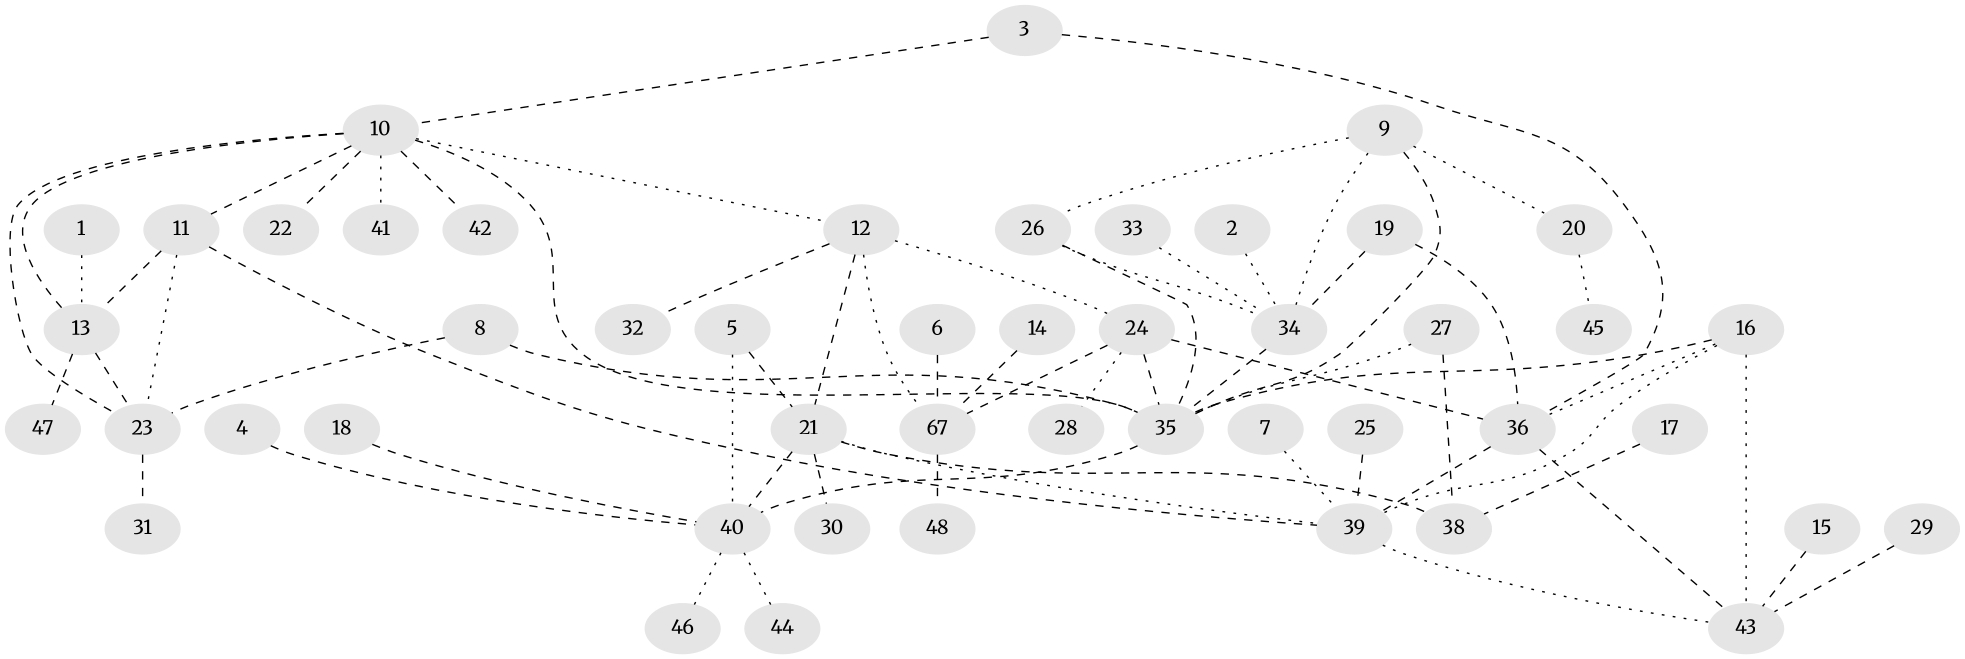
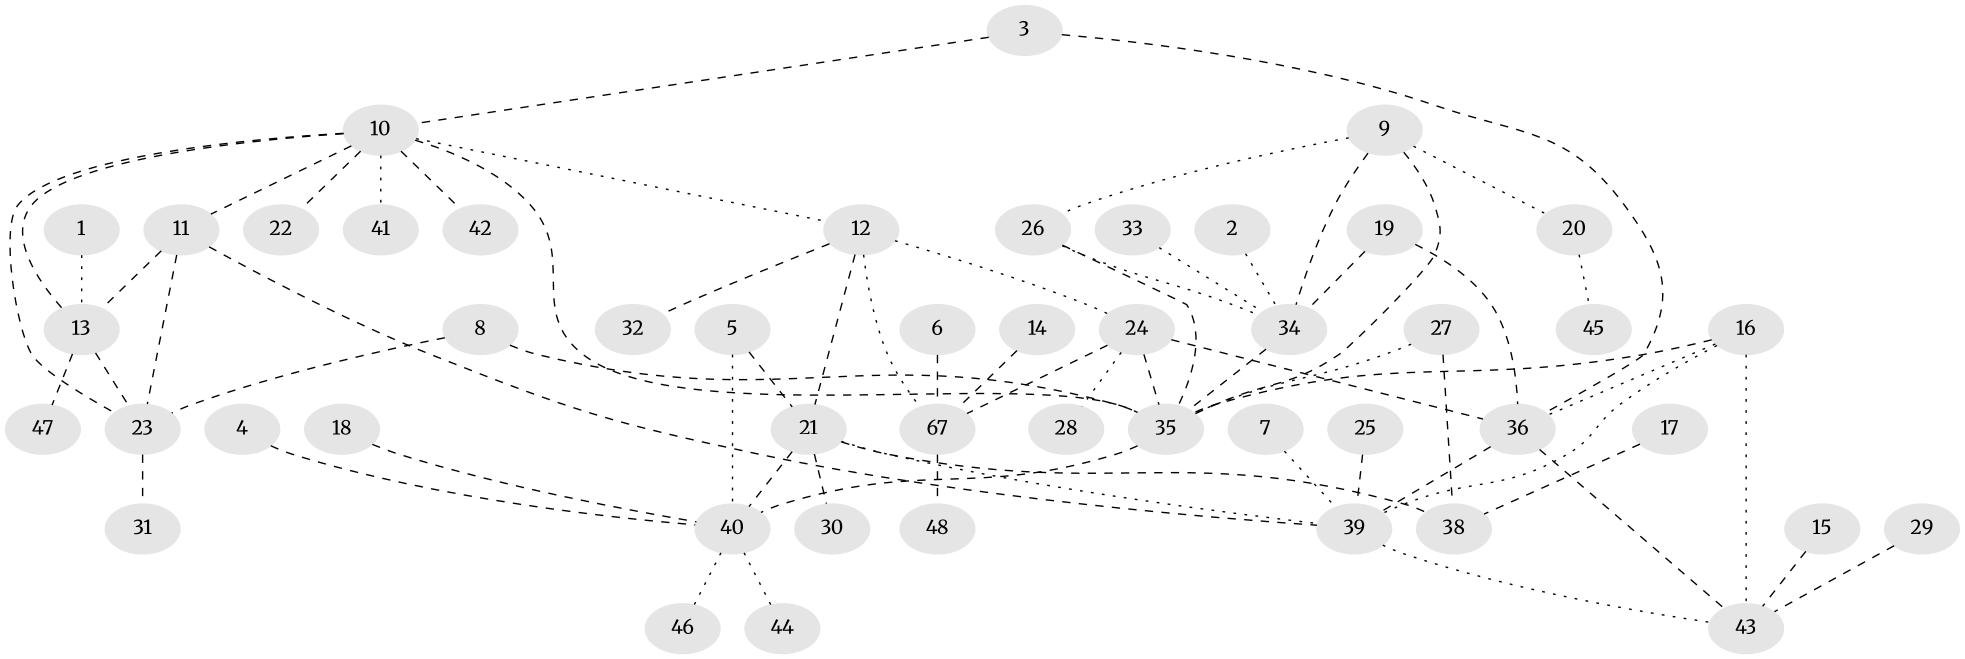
edge "9" -- "34": style dotted -> dashed
edge "11" -- "23": style dotted -> dashed
